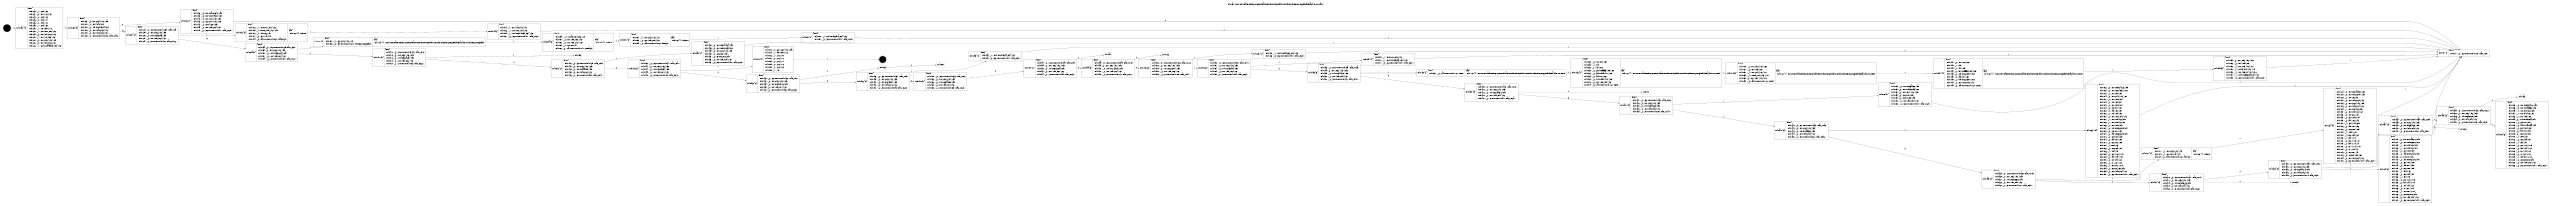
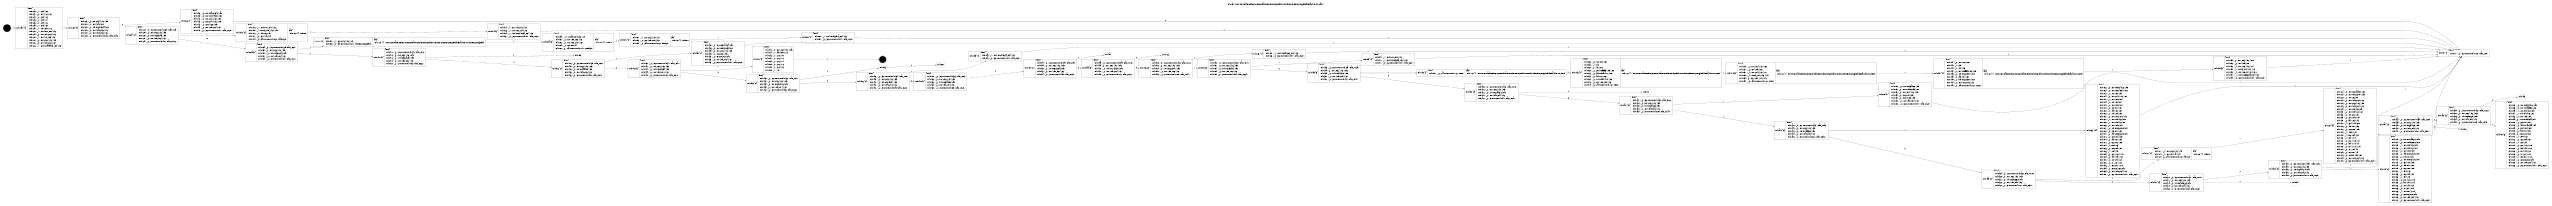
edge "0x4018cd [23]" -> "0x4018e4 [22]": removed, label "13"
